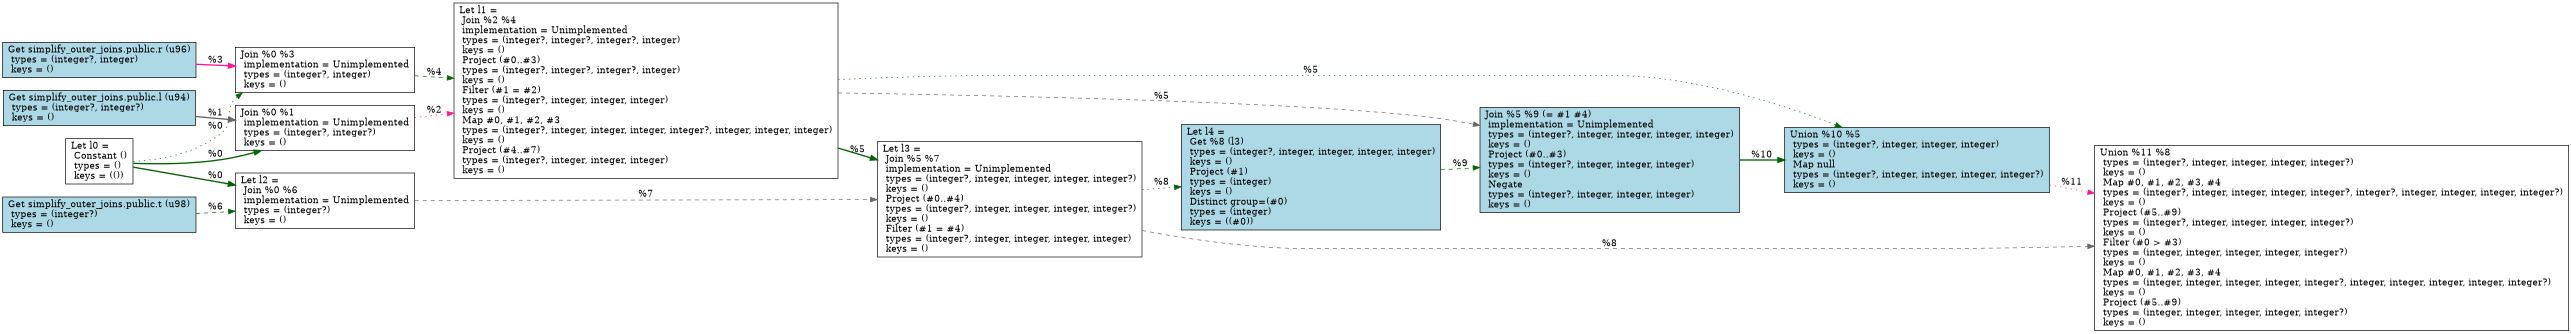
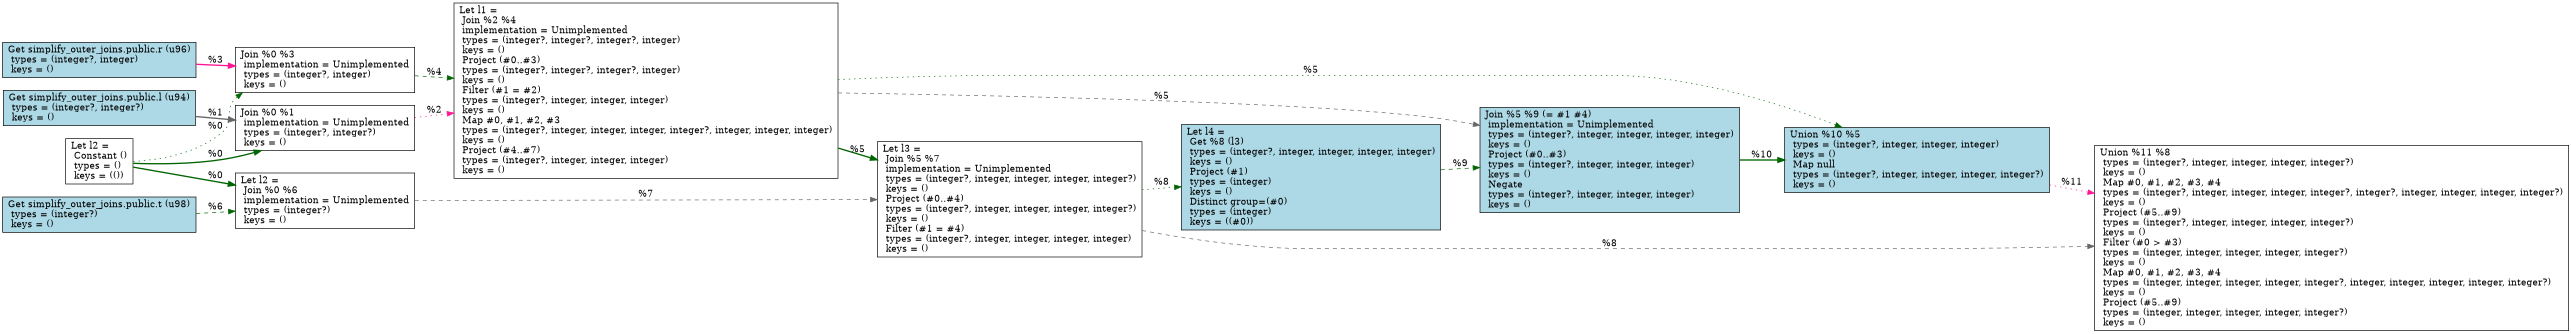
node "Let l0 = Constant () types = () keys = (())": label "Let l0 = Constant () types = () keys = (())" -> "Let l2 = Constant () types = () keys = (())"
